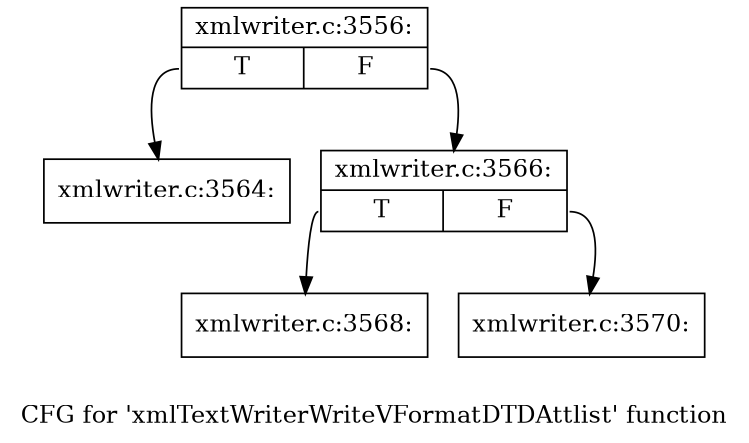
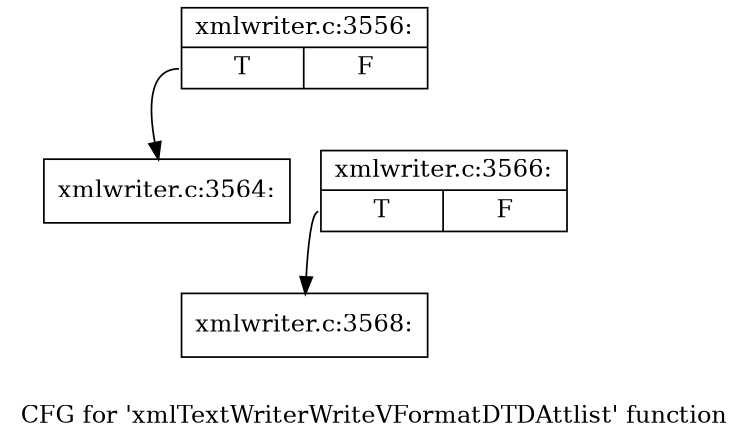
edge "xmlwriter.c:3556:" -> "xmlwriter.c:3566:": removed
node "xmlwriter.c:3570:": removed
